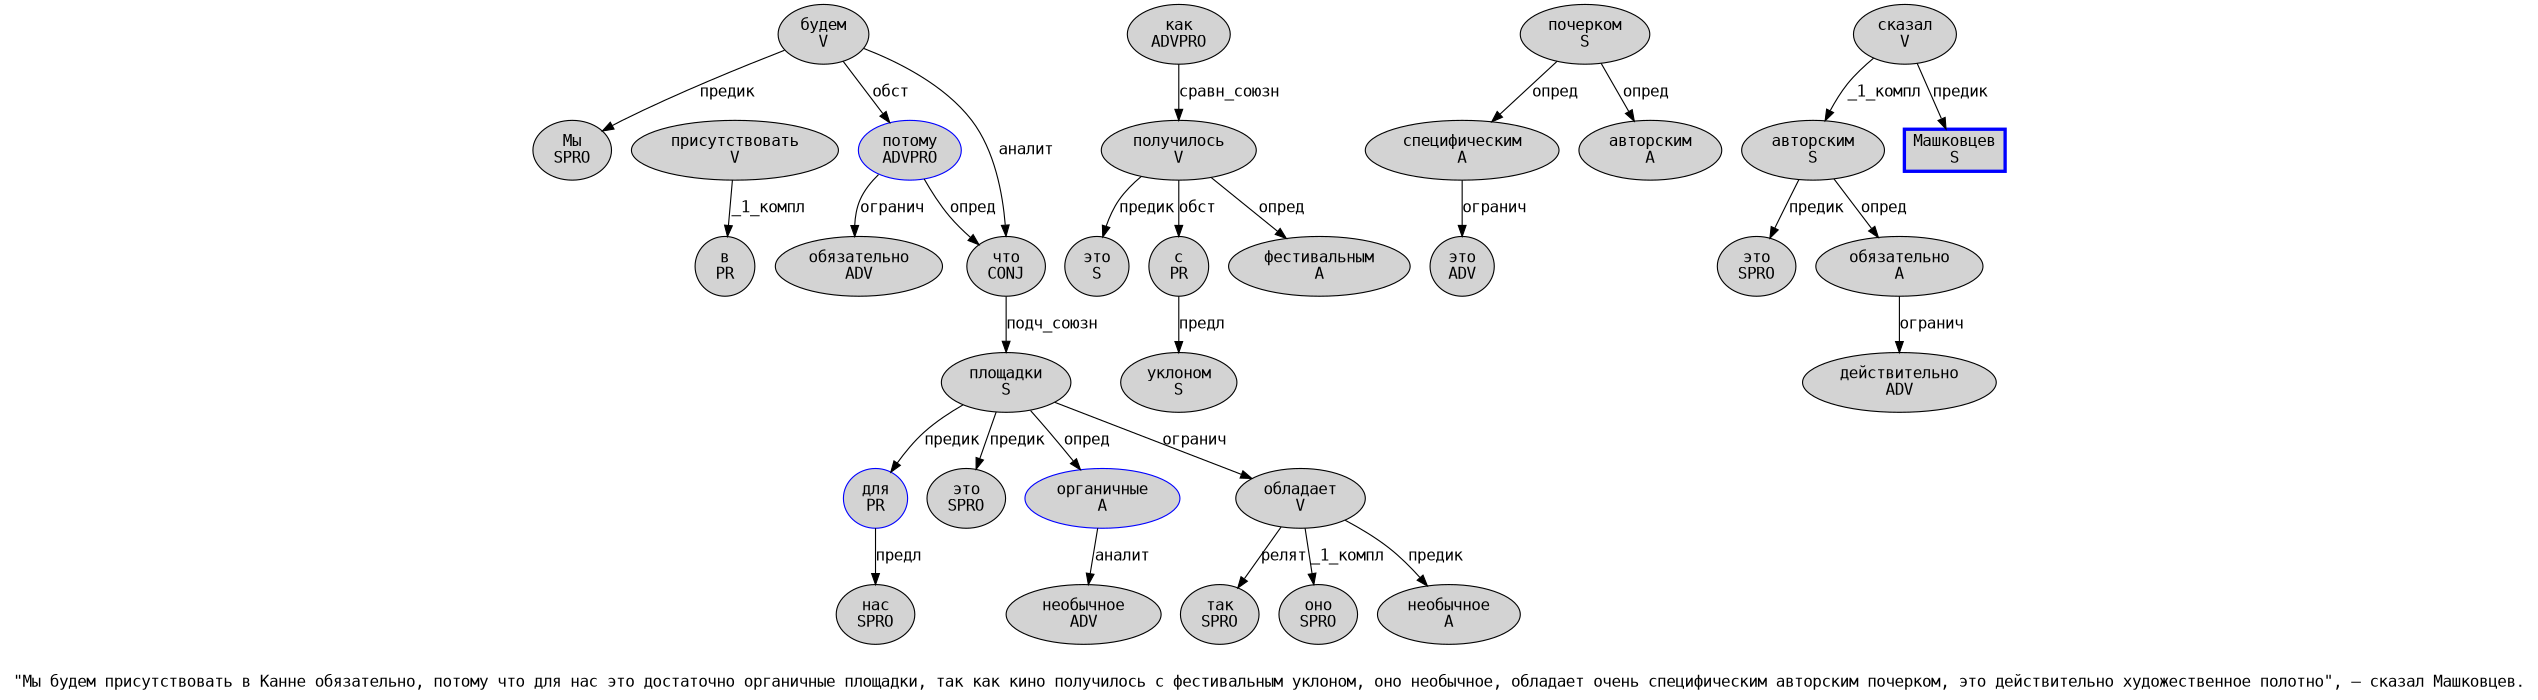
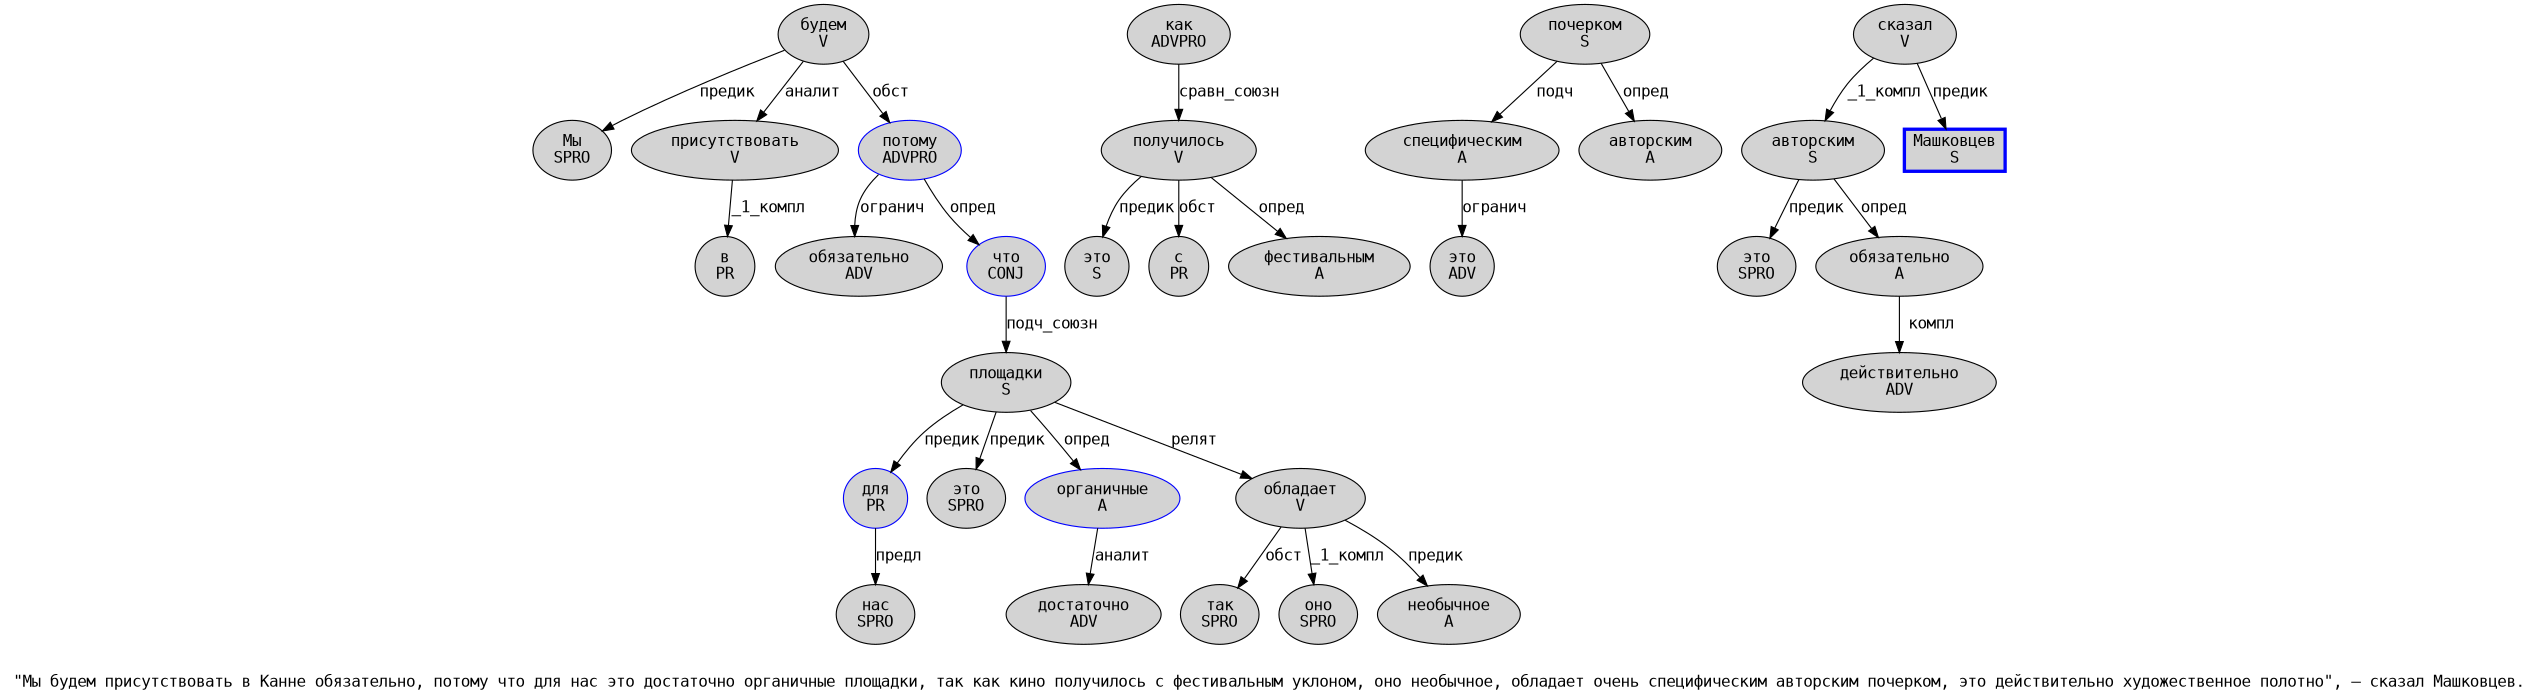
edge "почерком S" -> "специфическим A": label "опред" -> "подч"
edge "будем V" -> "что CONJ": now "будем V" -> "присутствовать V"
node "что CONJ": color black -> blue
edge "обязательно A" -> "действительно ADV": label "огранич" -> "компл"
node "уклоном S": removed
edge "площадки S" -> "обладает V": label "огранич" -> "релят"
edge "обладает V" -> "так SPRO": label "релят" -> "обст"
node "необычное ADV": label "необычное ADV" -> "достаточно ADV"
